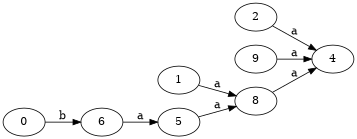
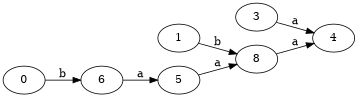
node "2": removed
node "9": label "9" -> "3"
edge "1" -> "8": label "a" -> "b"
